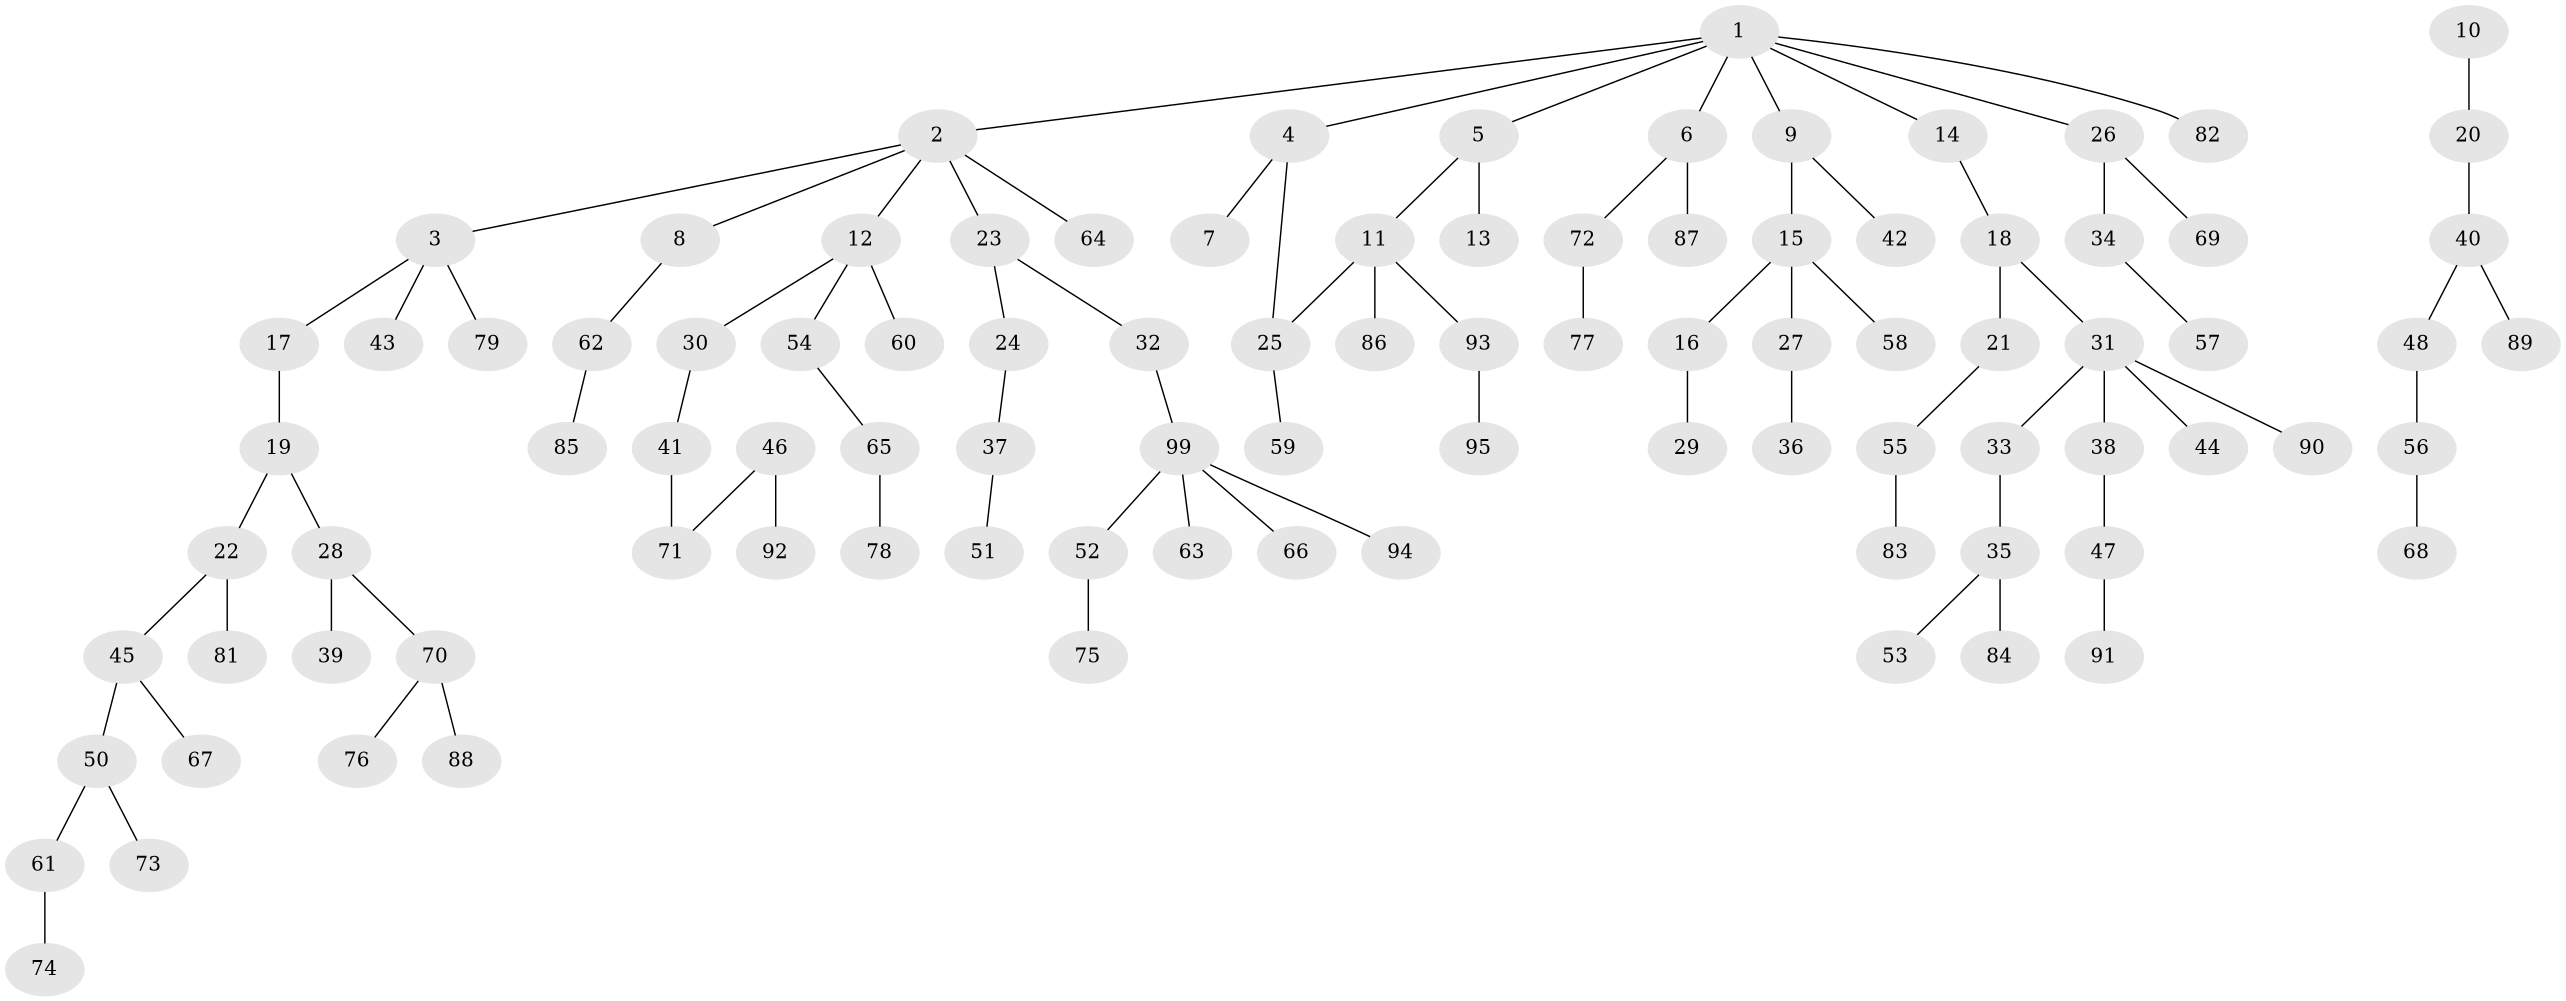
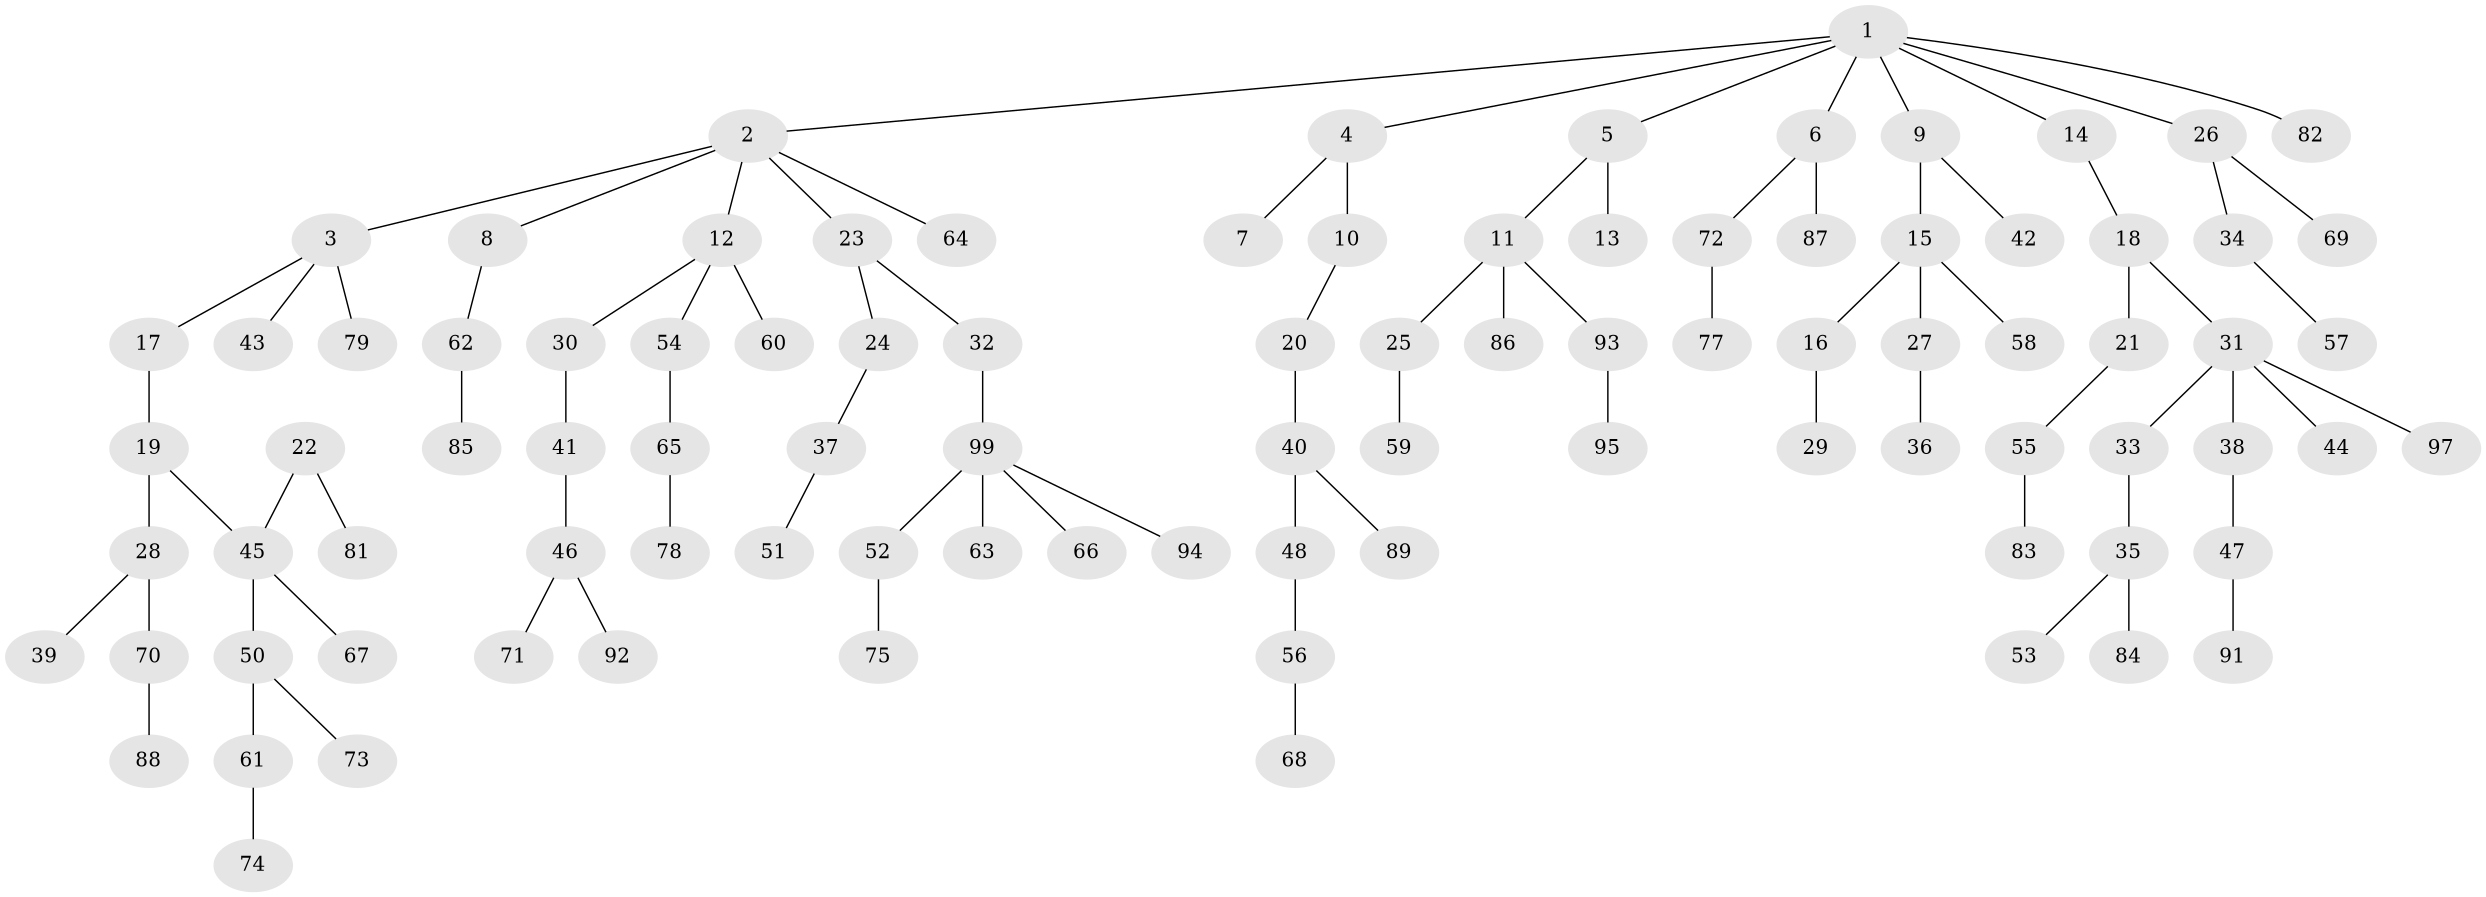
edge "4" -- "25": now "4" -- "10"
node "90": label "90" -> "97"
edge "19" -- "22": now "19" -- "45"
edge "41" -- "71": now "41" -- "46"
node "76": removed
